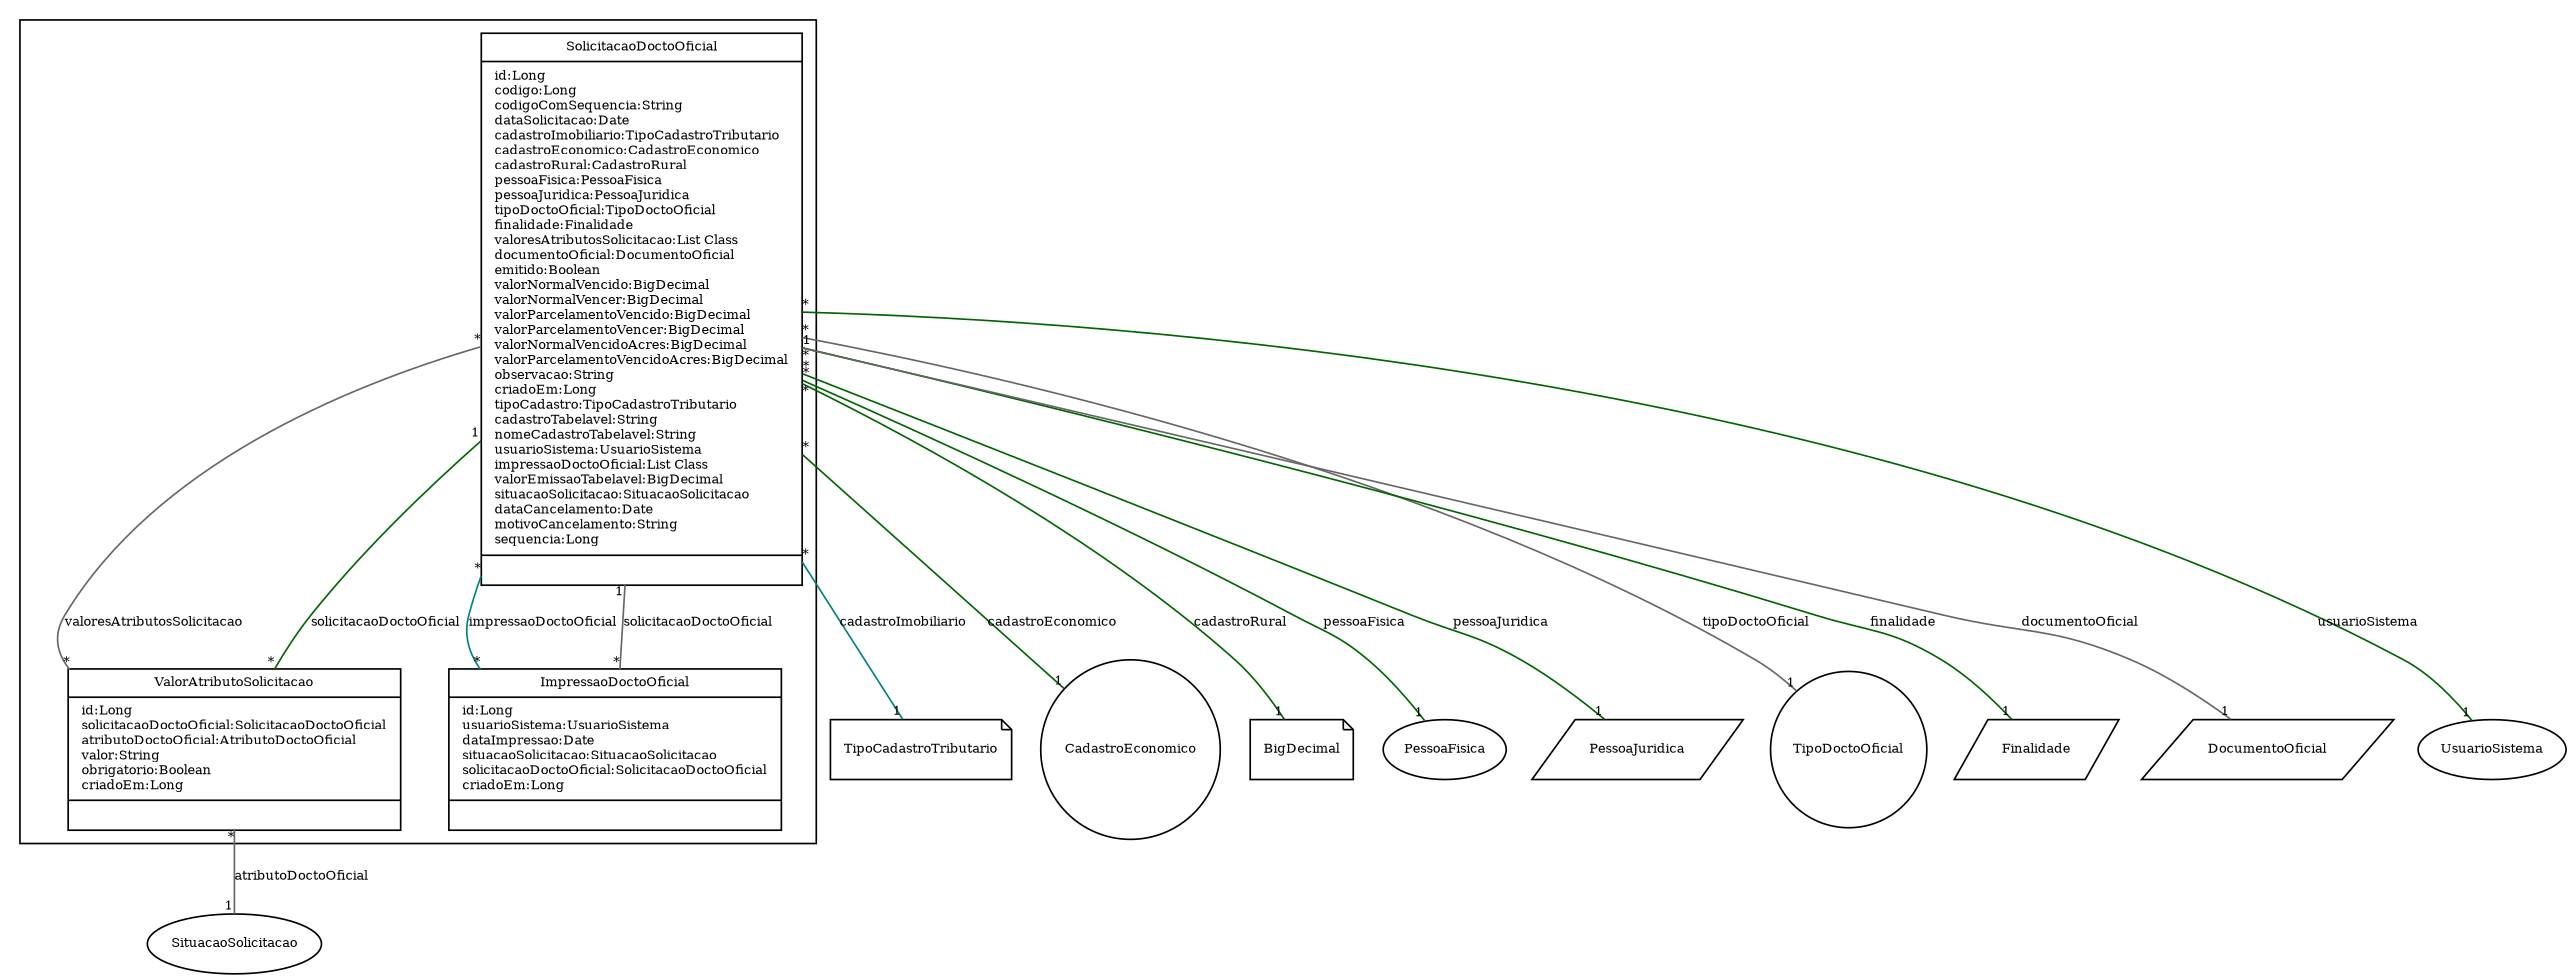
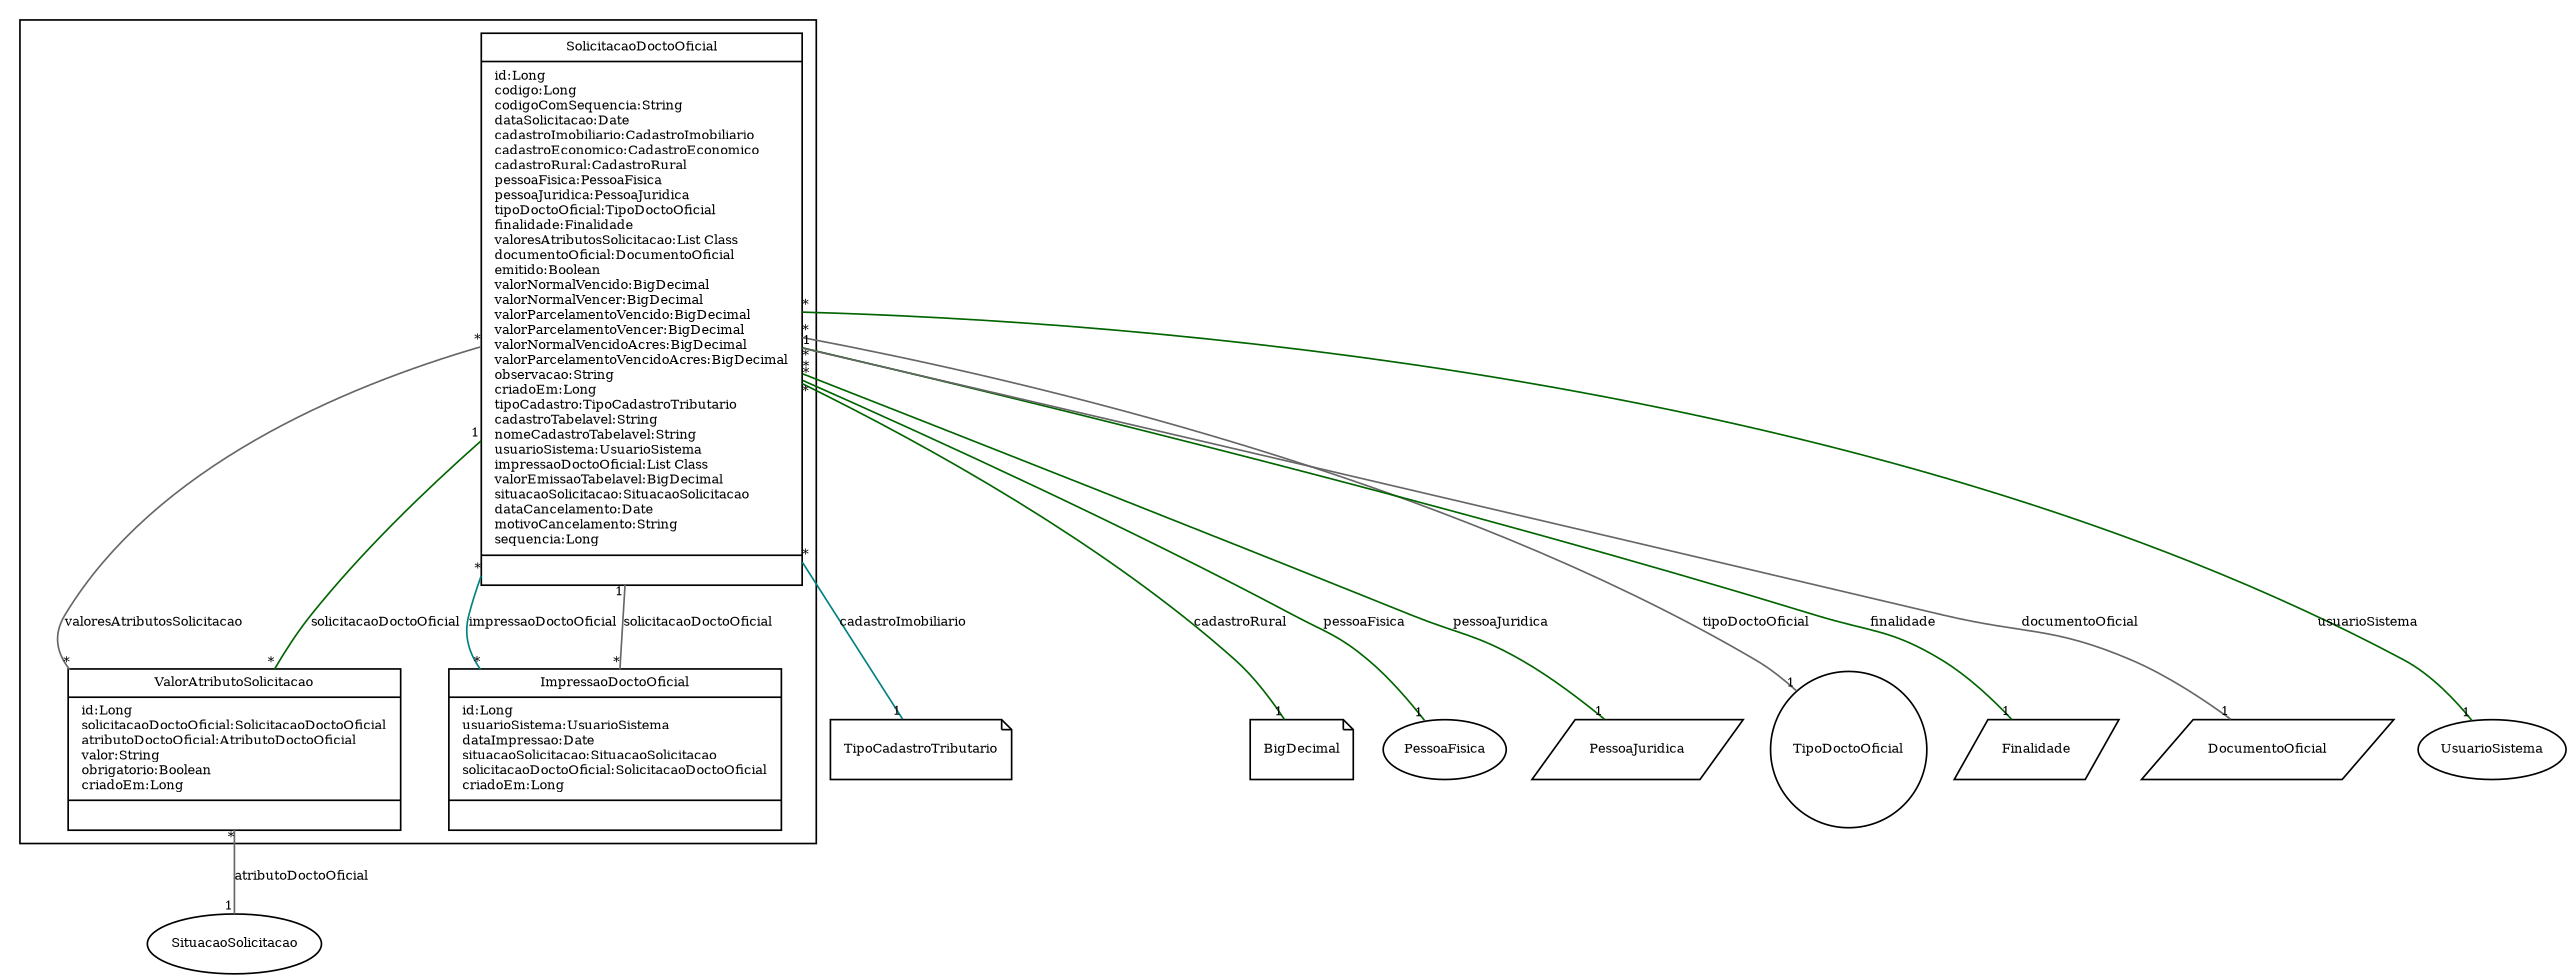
node "SolicitacaoDoctoOficial": text "cadastroImobiliario:TipoCadastroTributario" -> "cadastroImobiliario:CadastroImobiliario"
node "CadastroEconomico": removed
